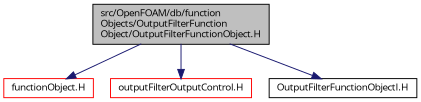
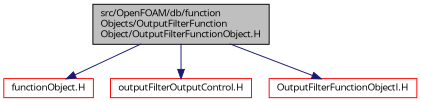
node "OutputFilterFunctionObjectI.H": color black -> red
